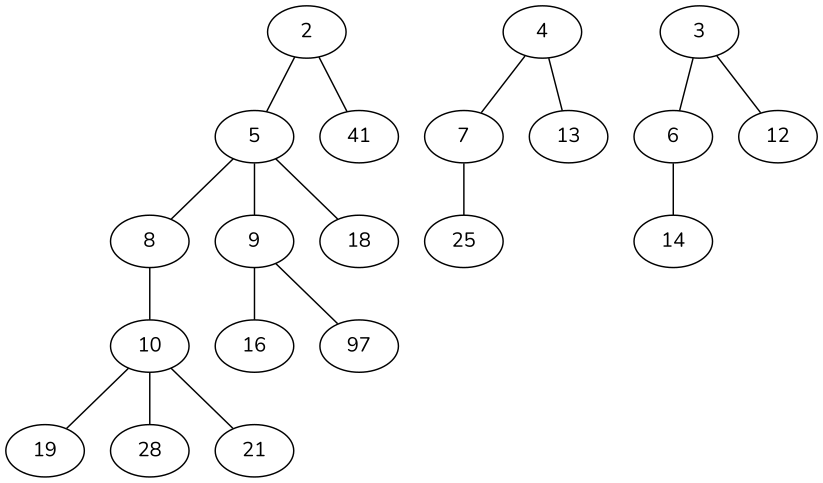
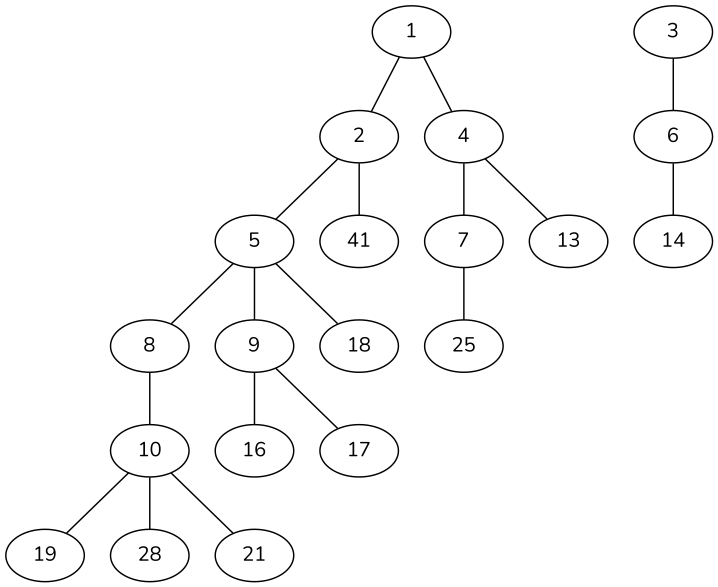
node "1": added
node "12": removed
node "97": label "97" -> "17"
